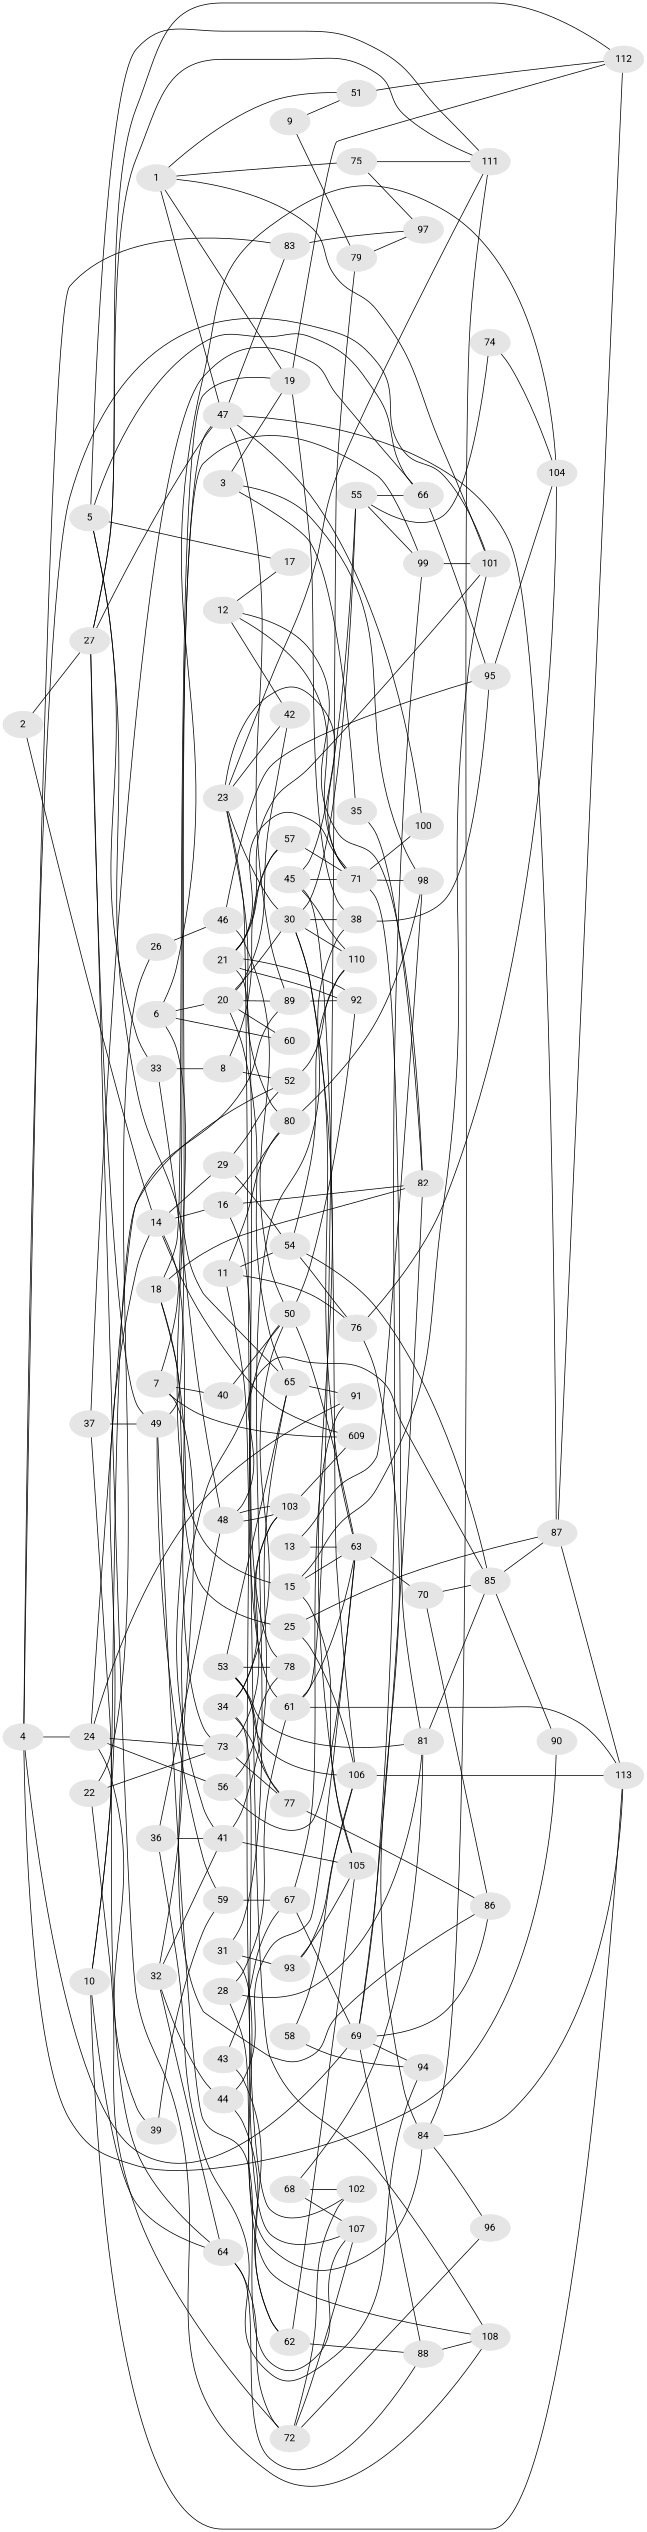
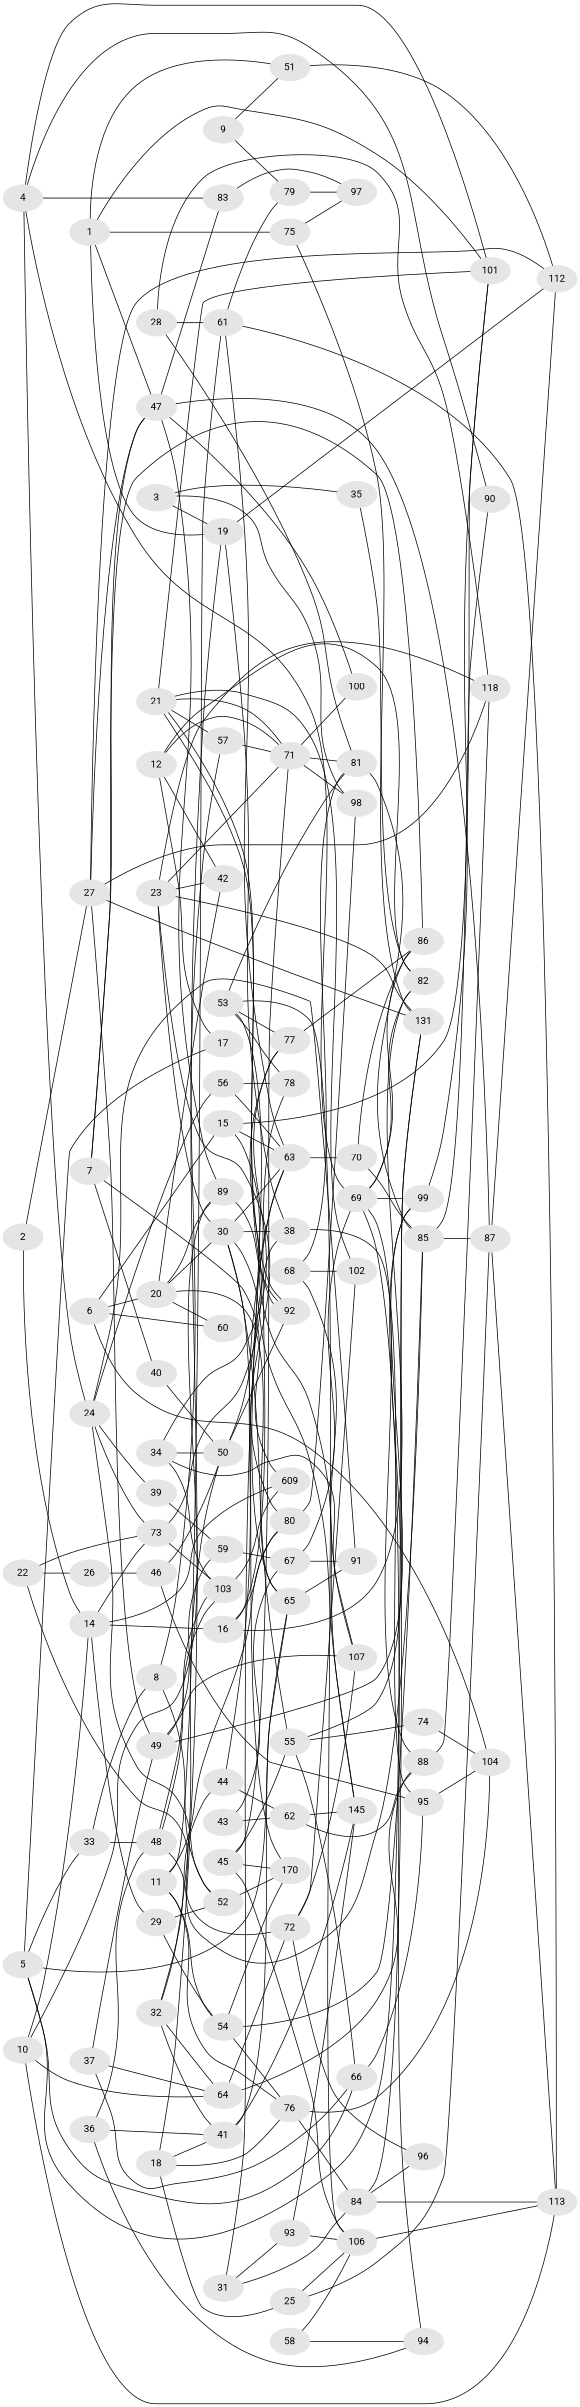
node "111": label "111" -> "131"
node "110": label "110" -> "170"
edge "82" -- "18": now "76" -- "18"
node "13": removed
node "105": label "105" -> "145"
node "108": label "108" -> "118"
